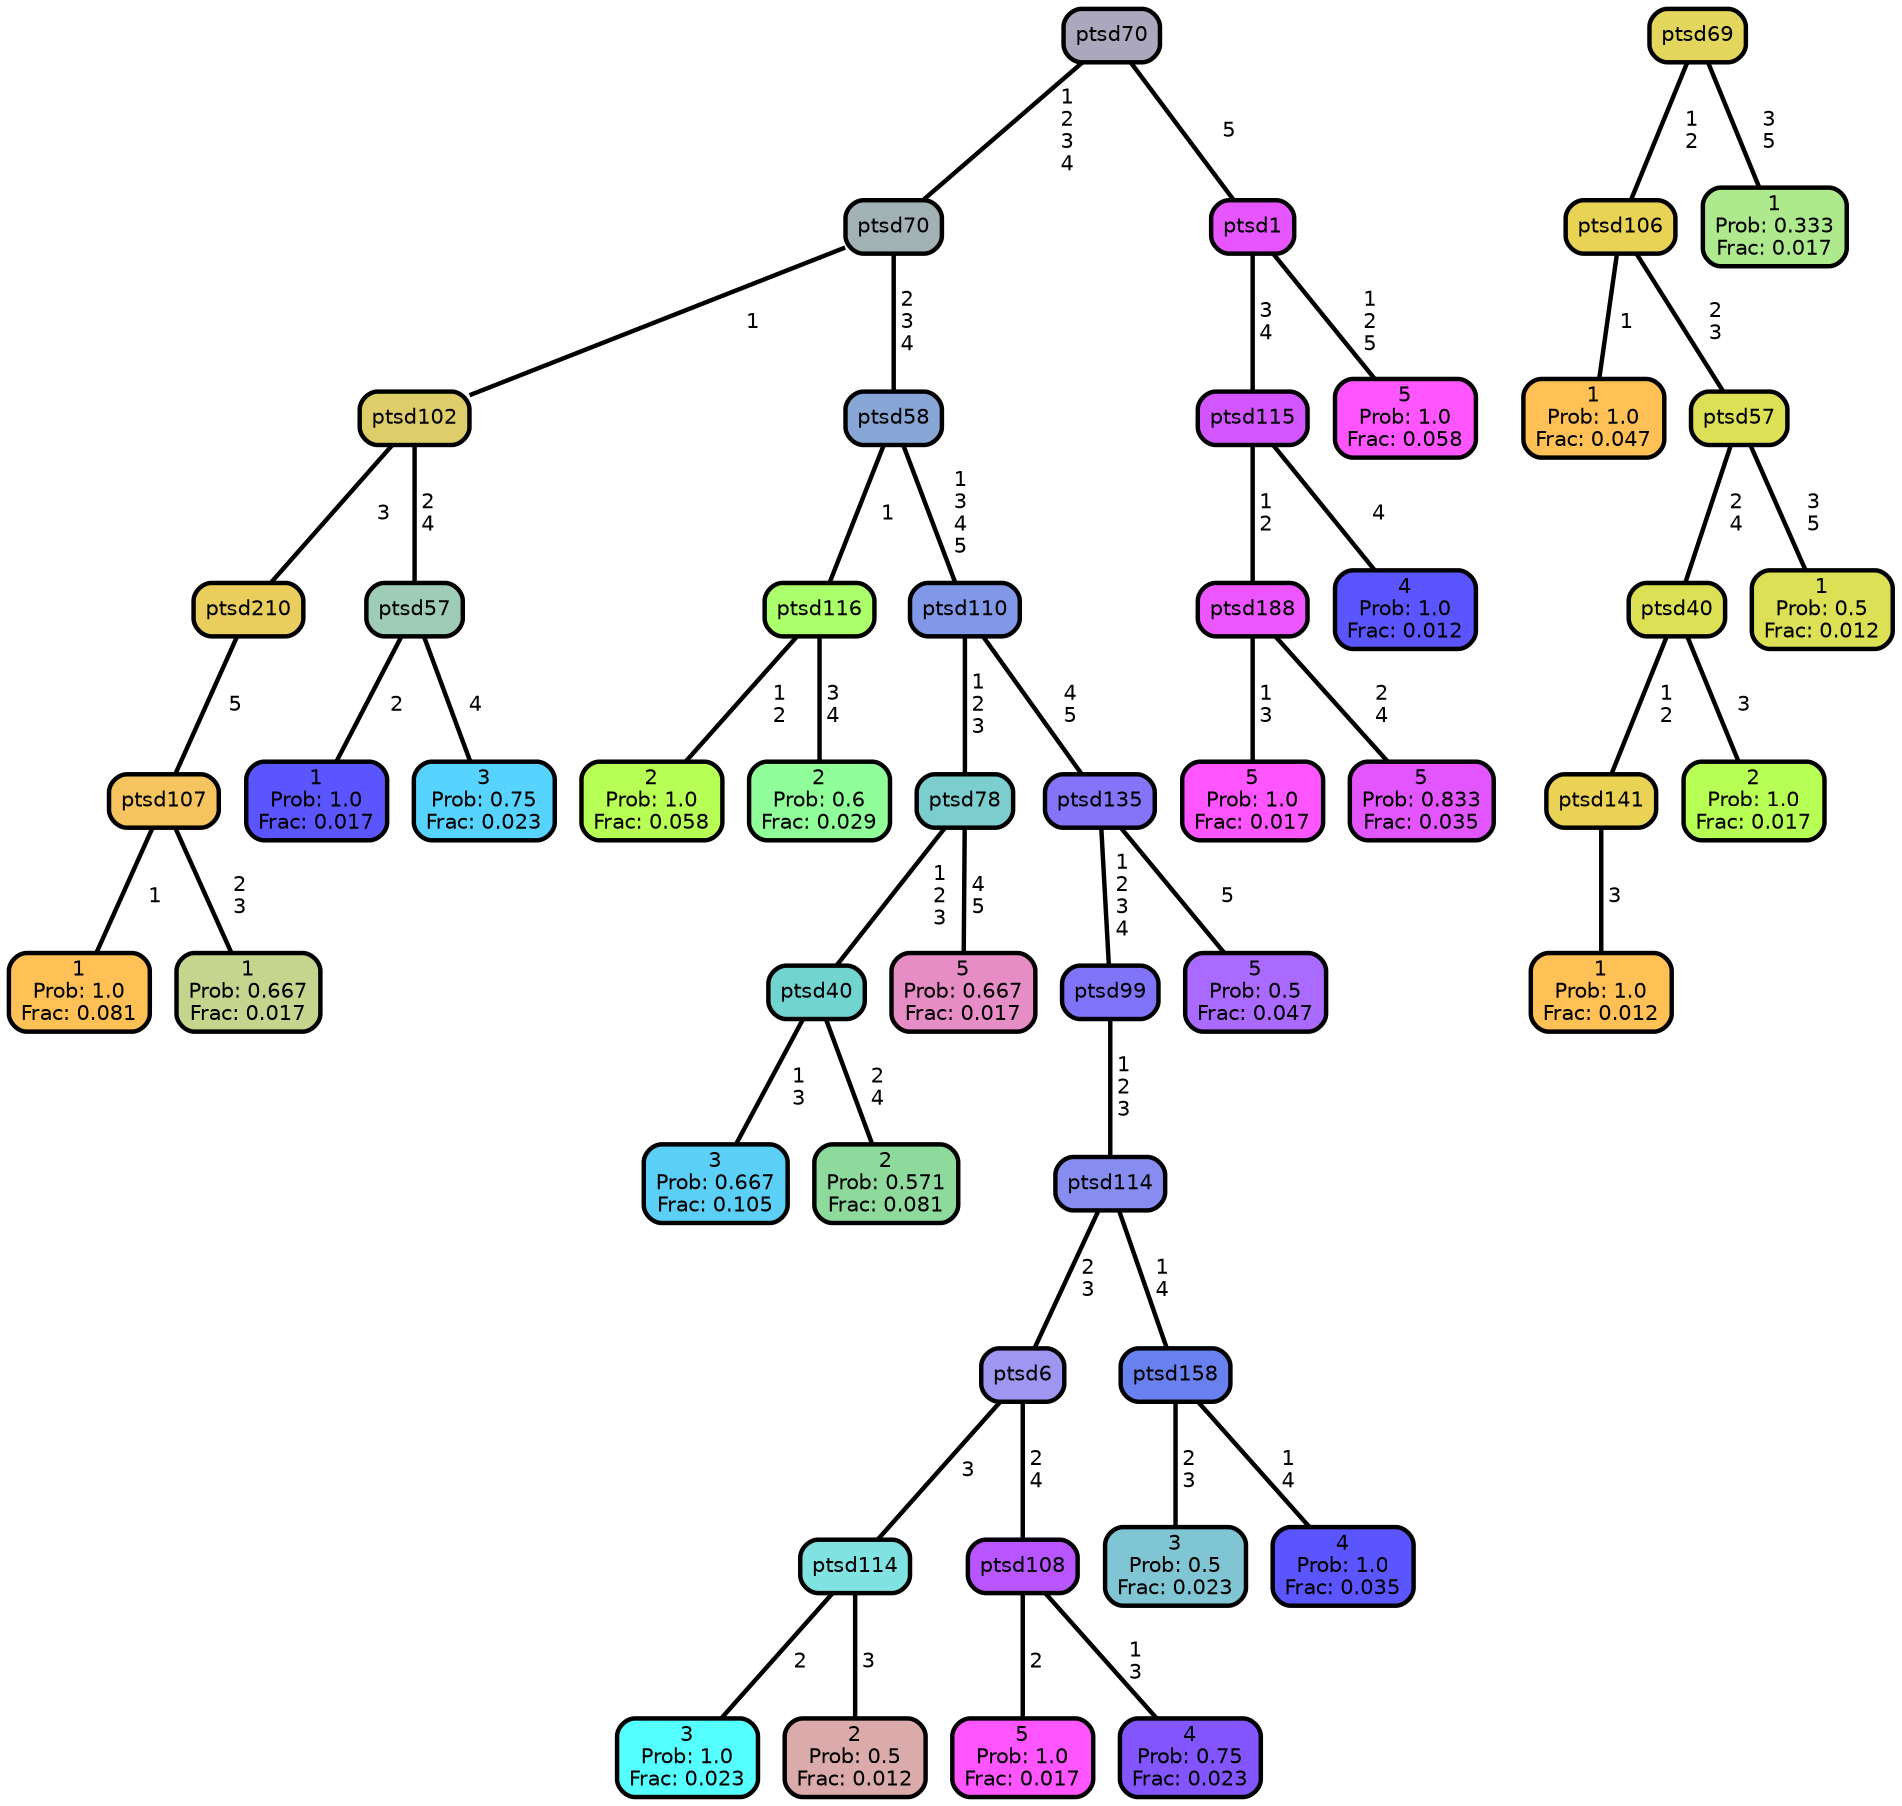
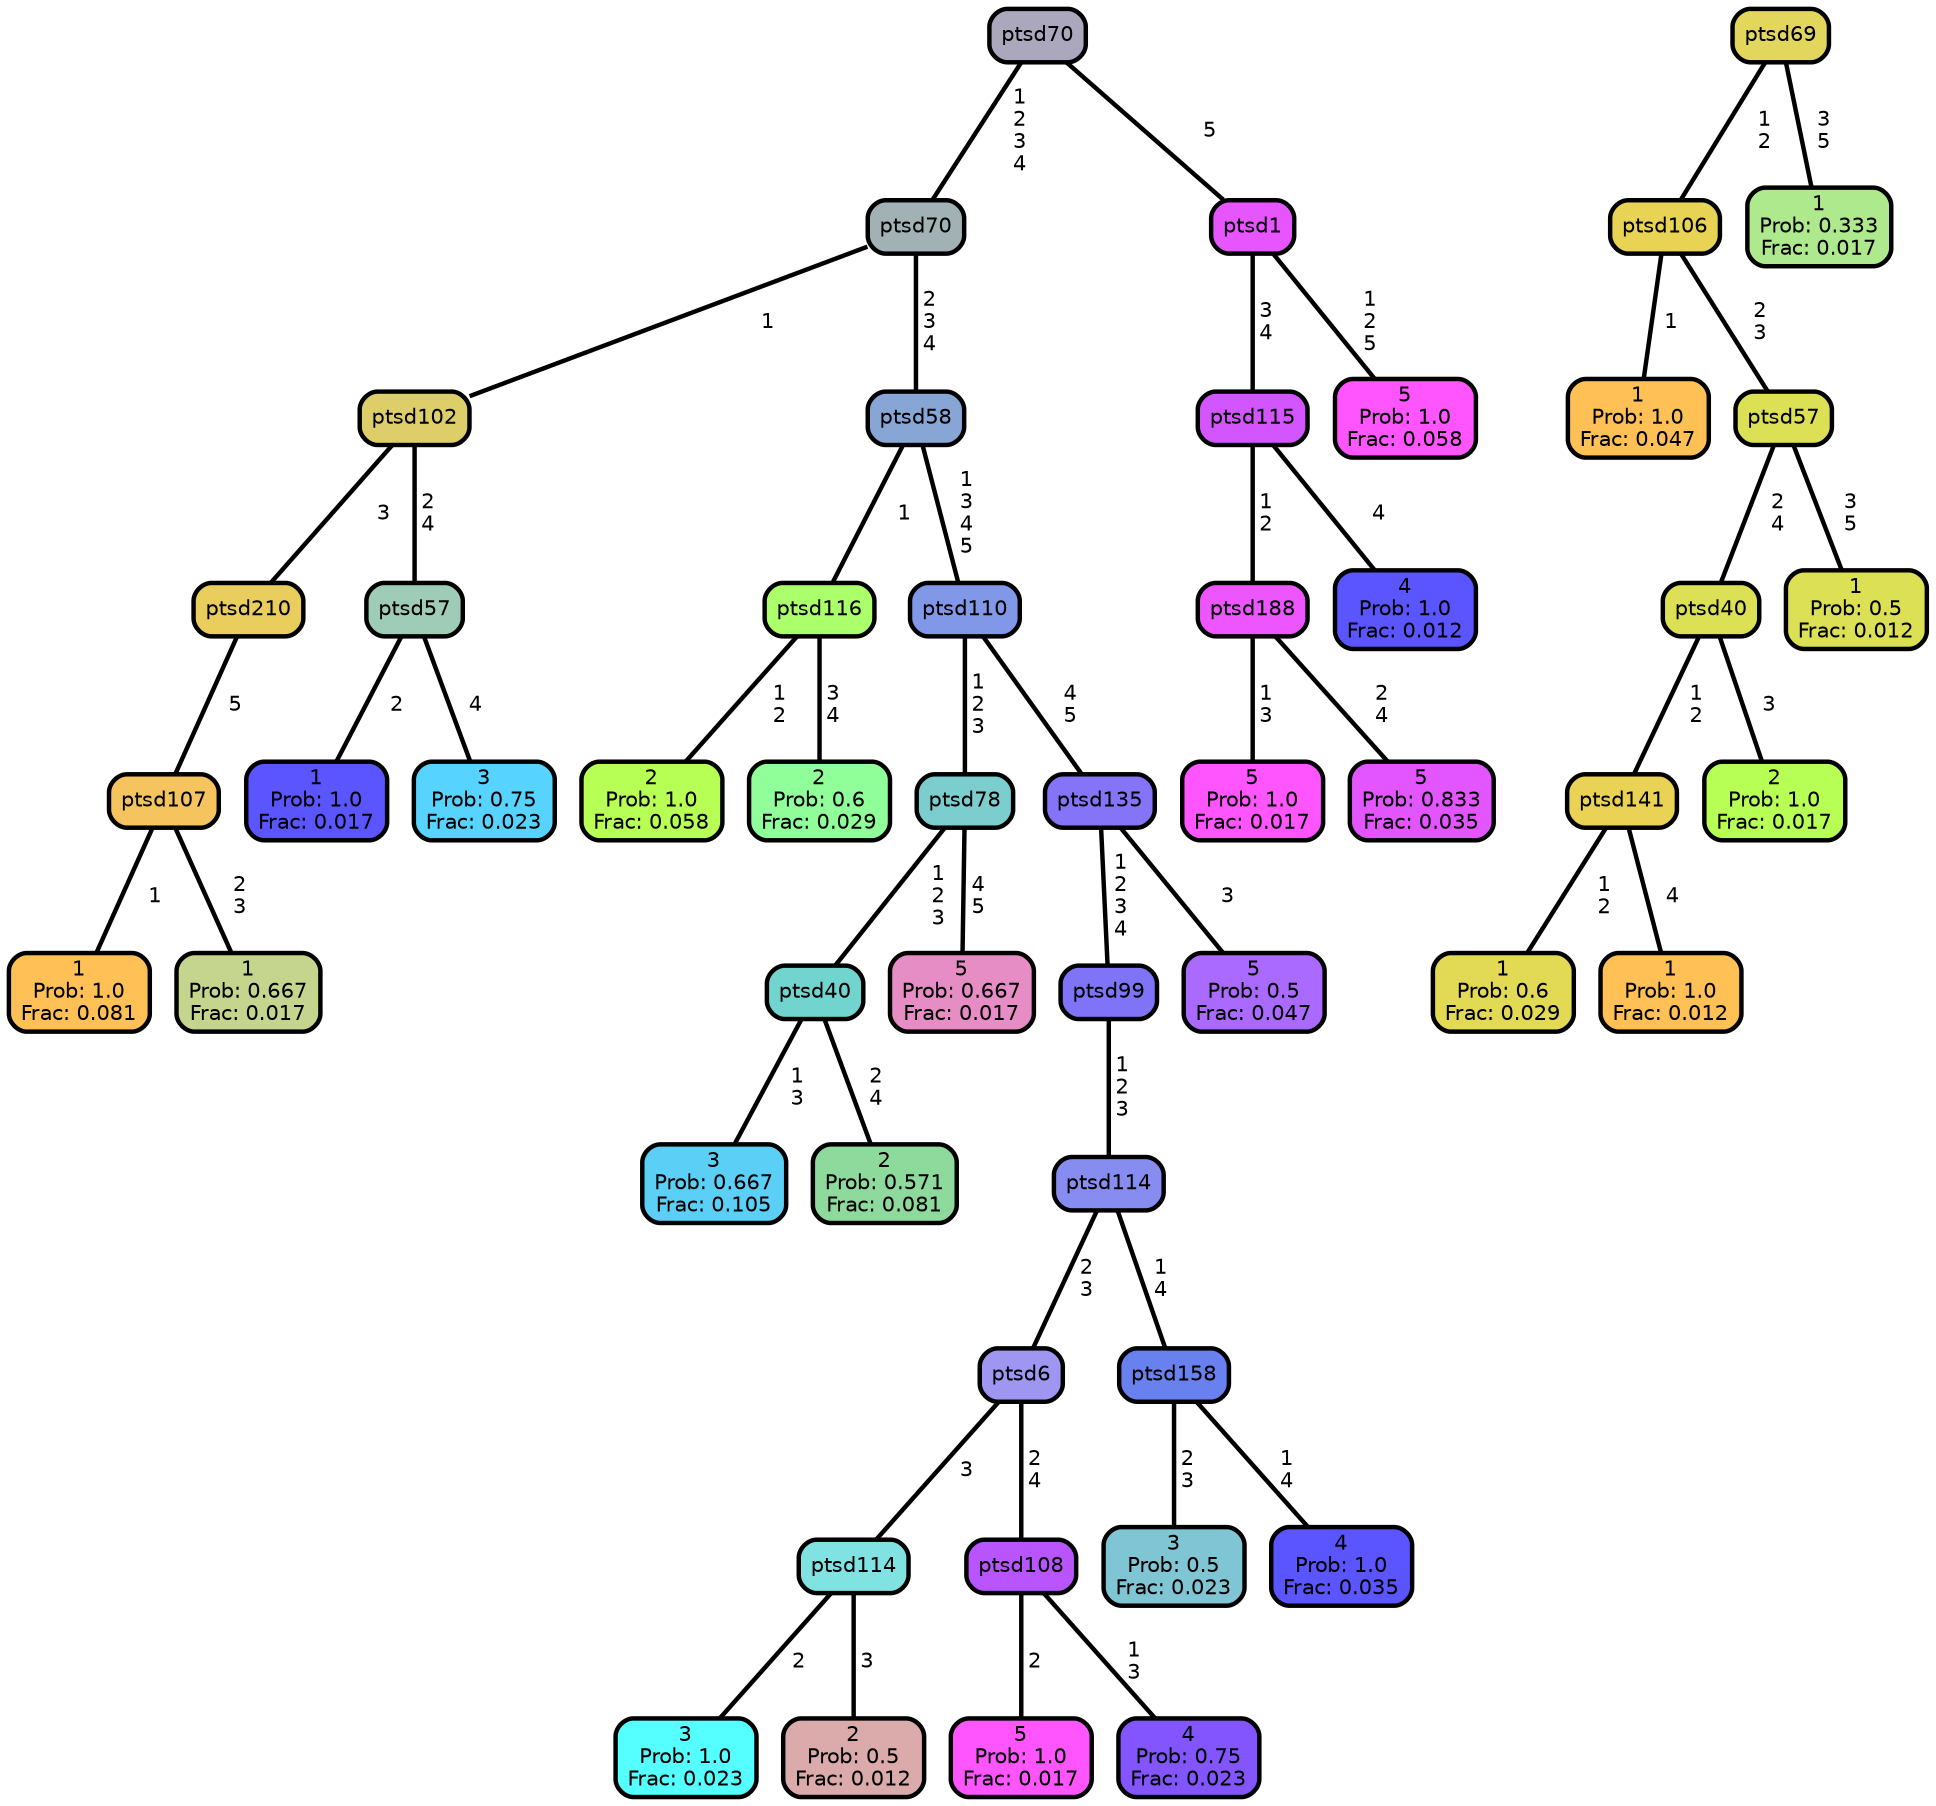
edge "ptsd135" -- "5 Prob: 0.5 Frac: 0.047": label " 5" -> " 3"
edge "ptsd141" -- "1 Prob: 1.0 Frac: 0.012": label " 3" -> " 4"
node "1 Prob: 0.6 Frac: 0.029": added
